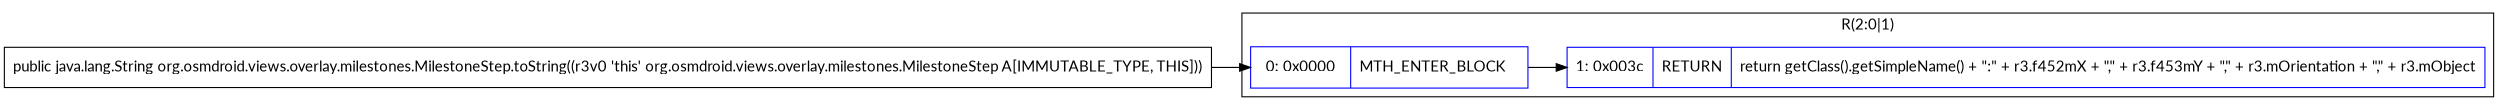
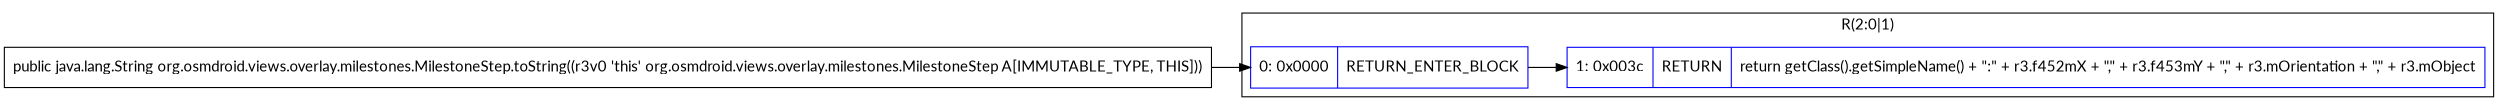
node "0: 0x0000": text "MTH_ENTER_BLOCK" -> "RETURN_ENTER_BLOCK"
